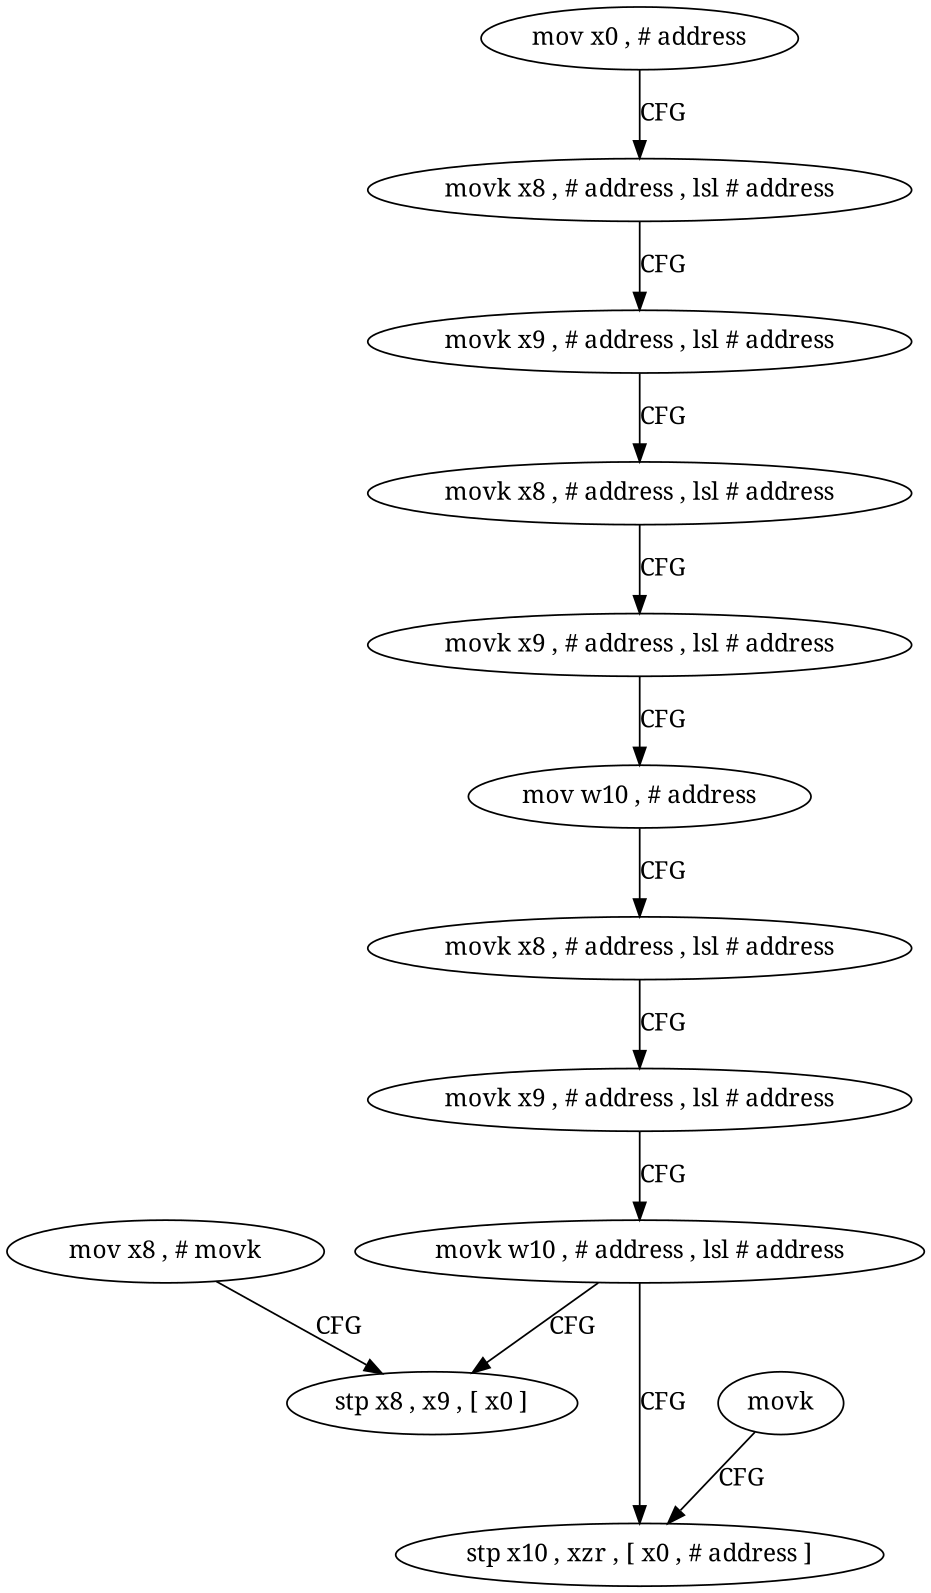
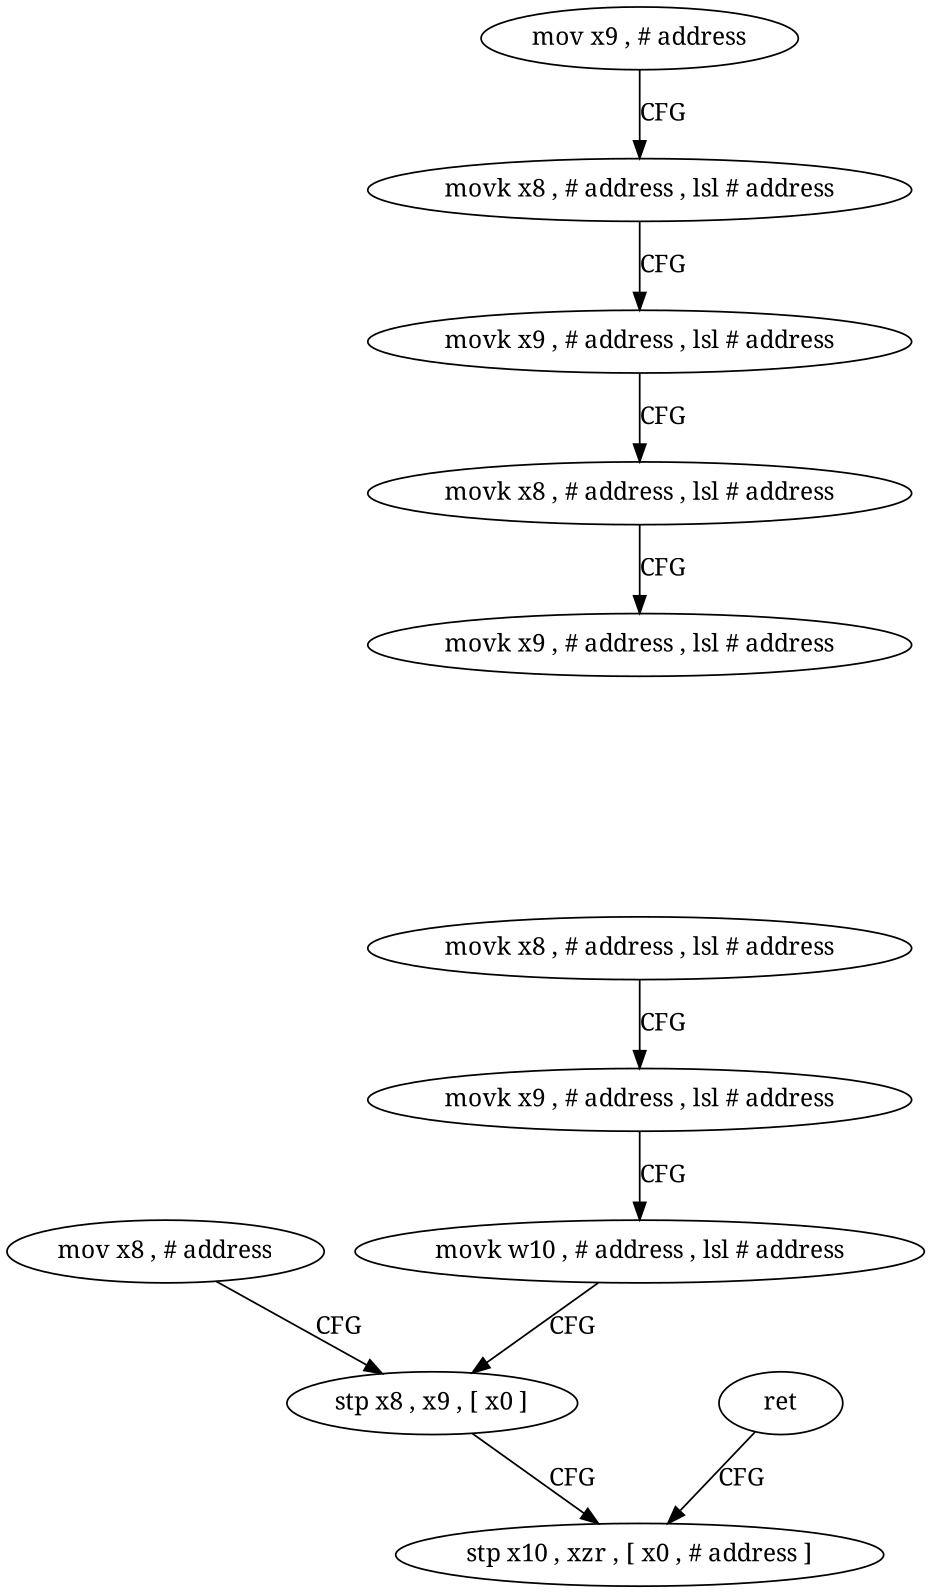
node "mov x0 , # address": label "mov x0 , # address" -> "mov x9 , # address"
node "mov w10 , # address": removed
node "mov x8 , # movk": label "mov x8 , # movk" -> "mov x8 , # address"
edge "movk w10 , # address , lsl # address" -> "stp x10 , xzr , [ x0 , # address ]": now "stp x8 , x9 , [ x0 ]" -> "stp x10 , xzr , [ x0 , # address ]"
node "movk": label "movk" -> "ret"
